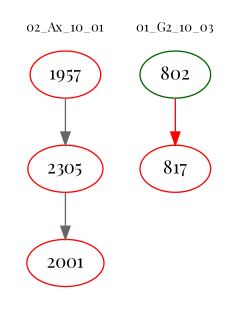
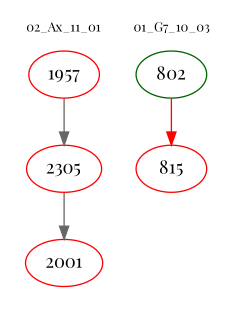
cluster "02_Ax_10_01": label "02_Ax_10_01" -> "02_Ax_11_01"
cluster "01_G2_10_03": label "01_G2_10_03" -> "01_G7_10_03"
node "817": label "817" -> "815"
